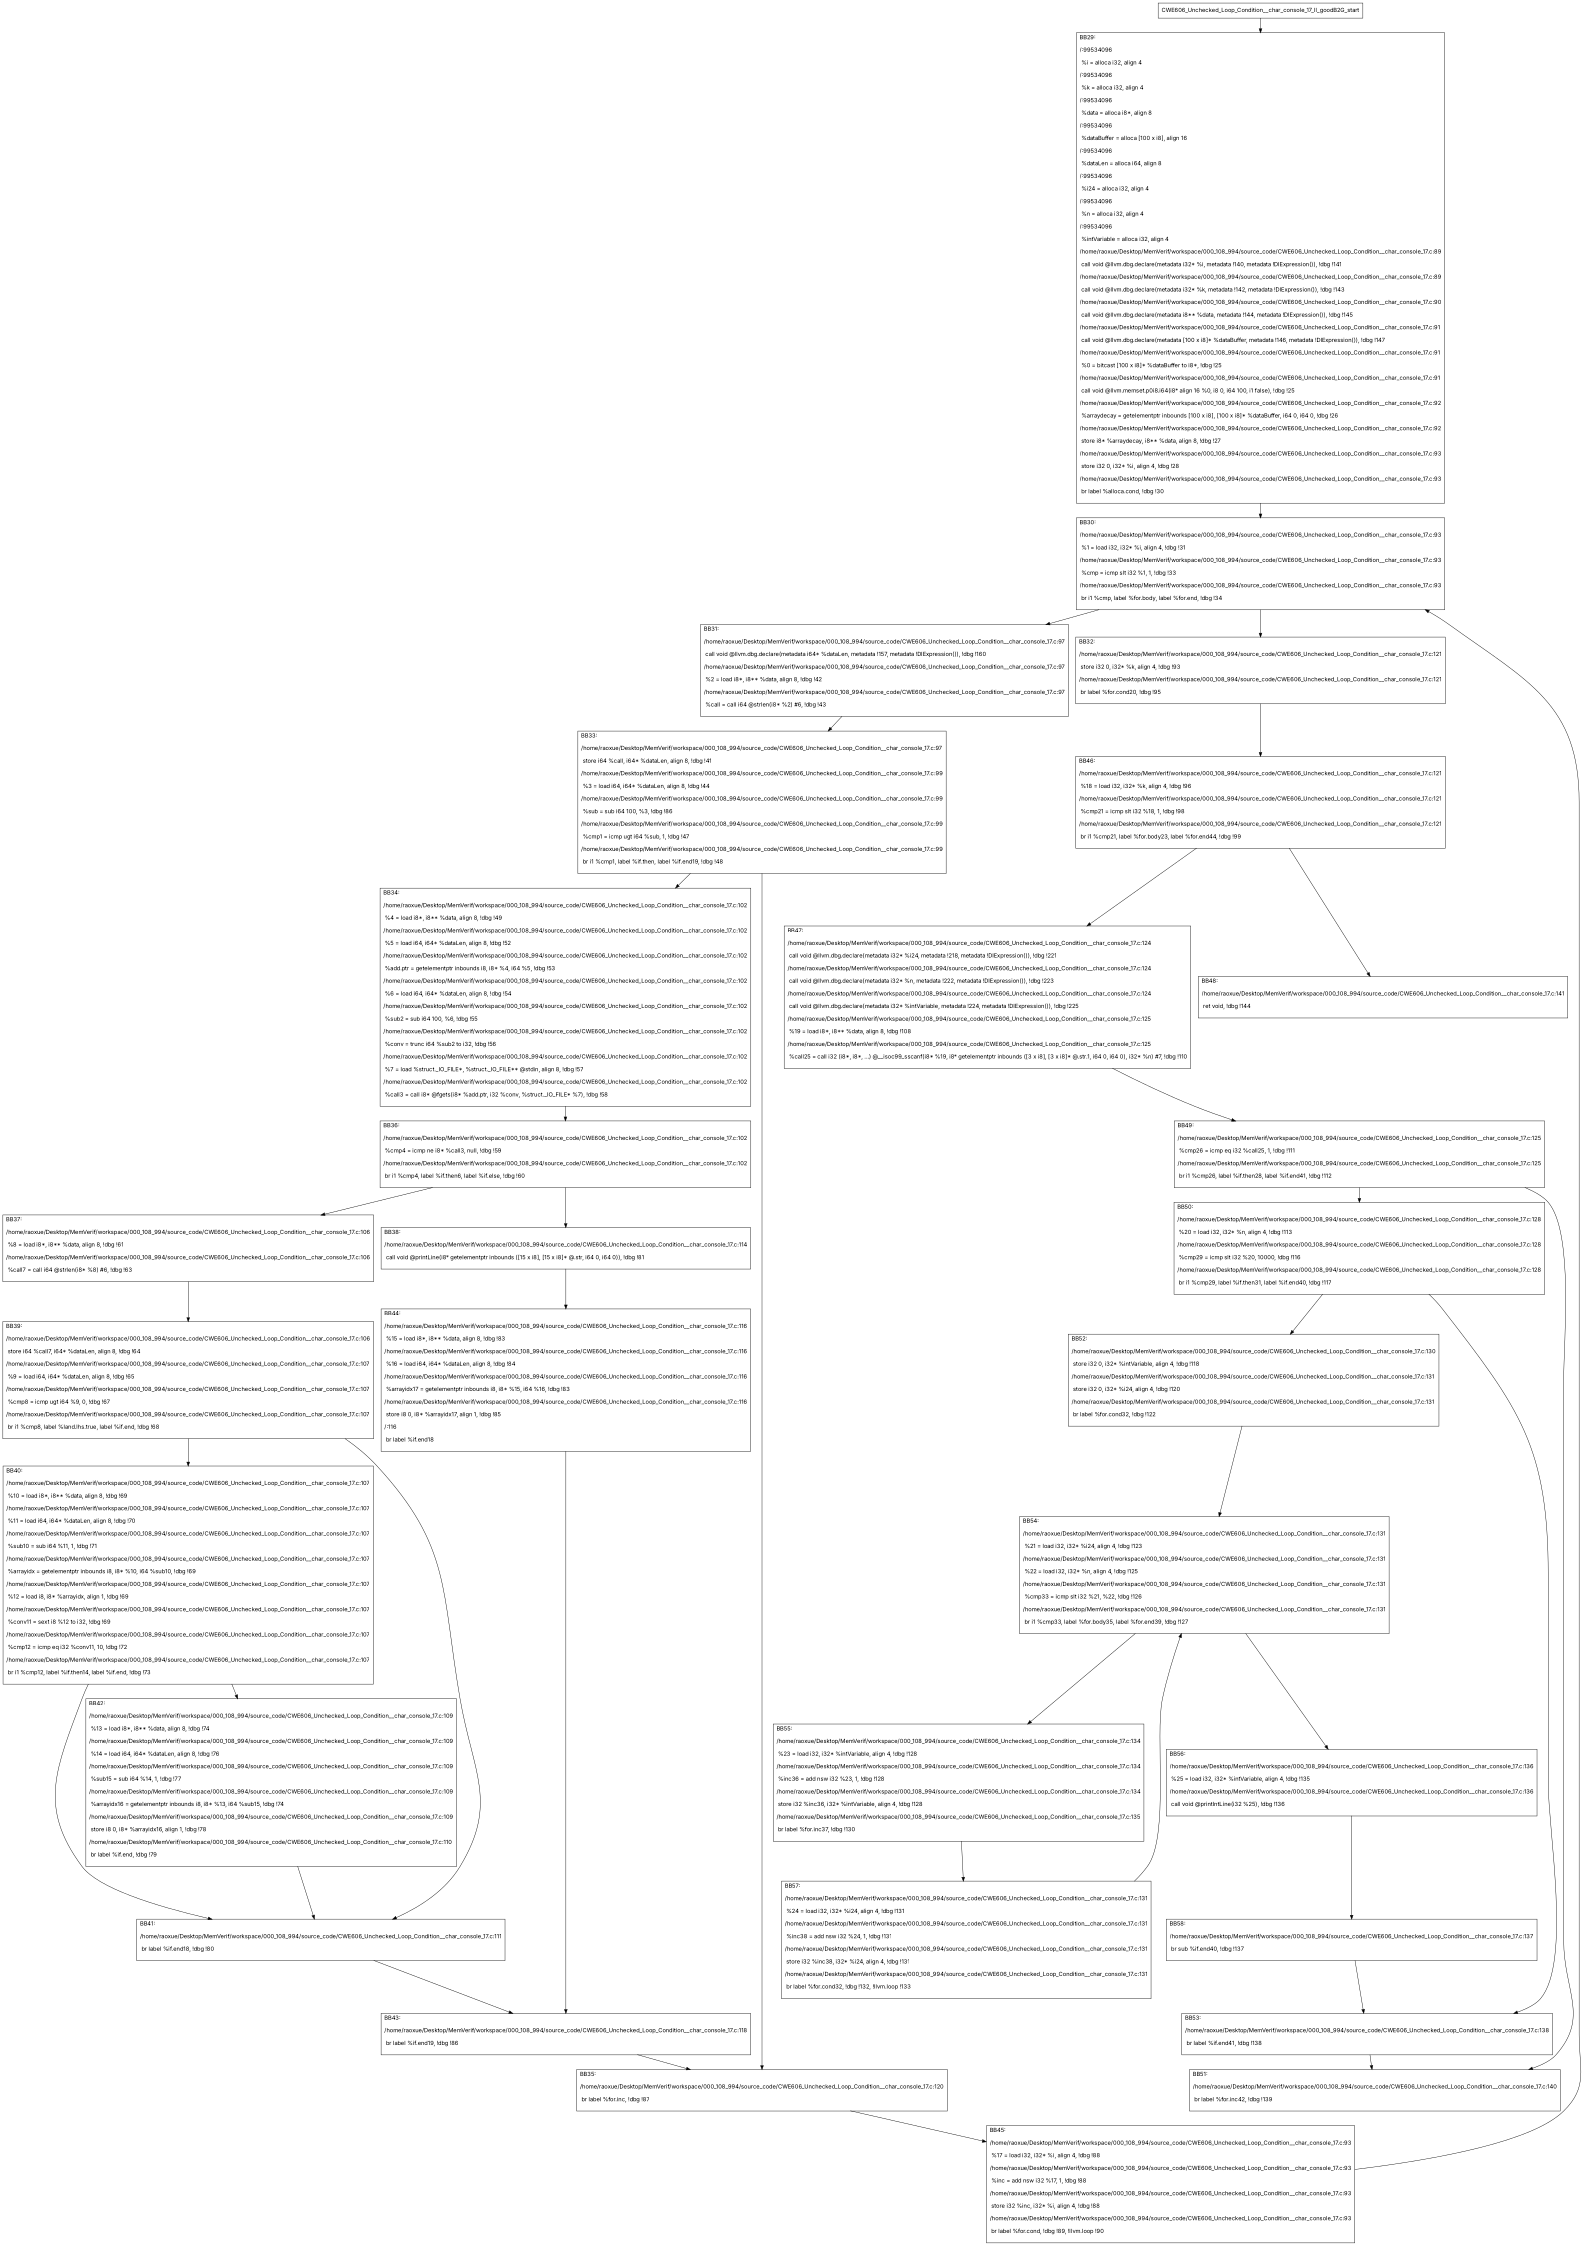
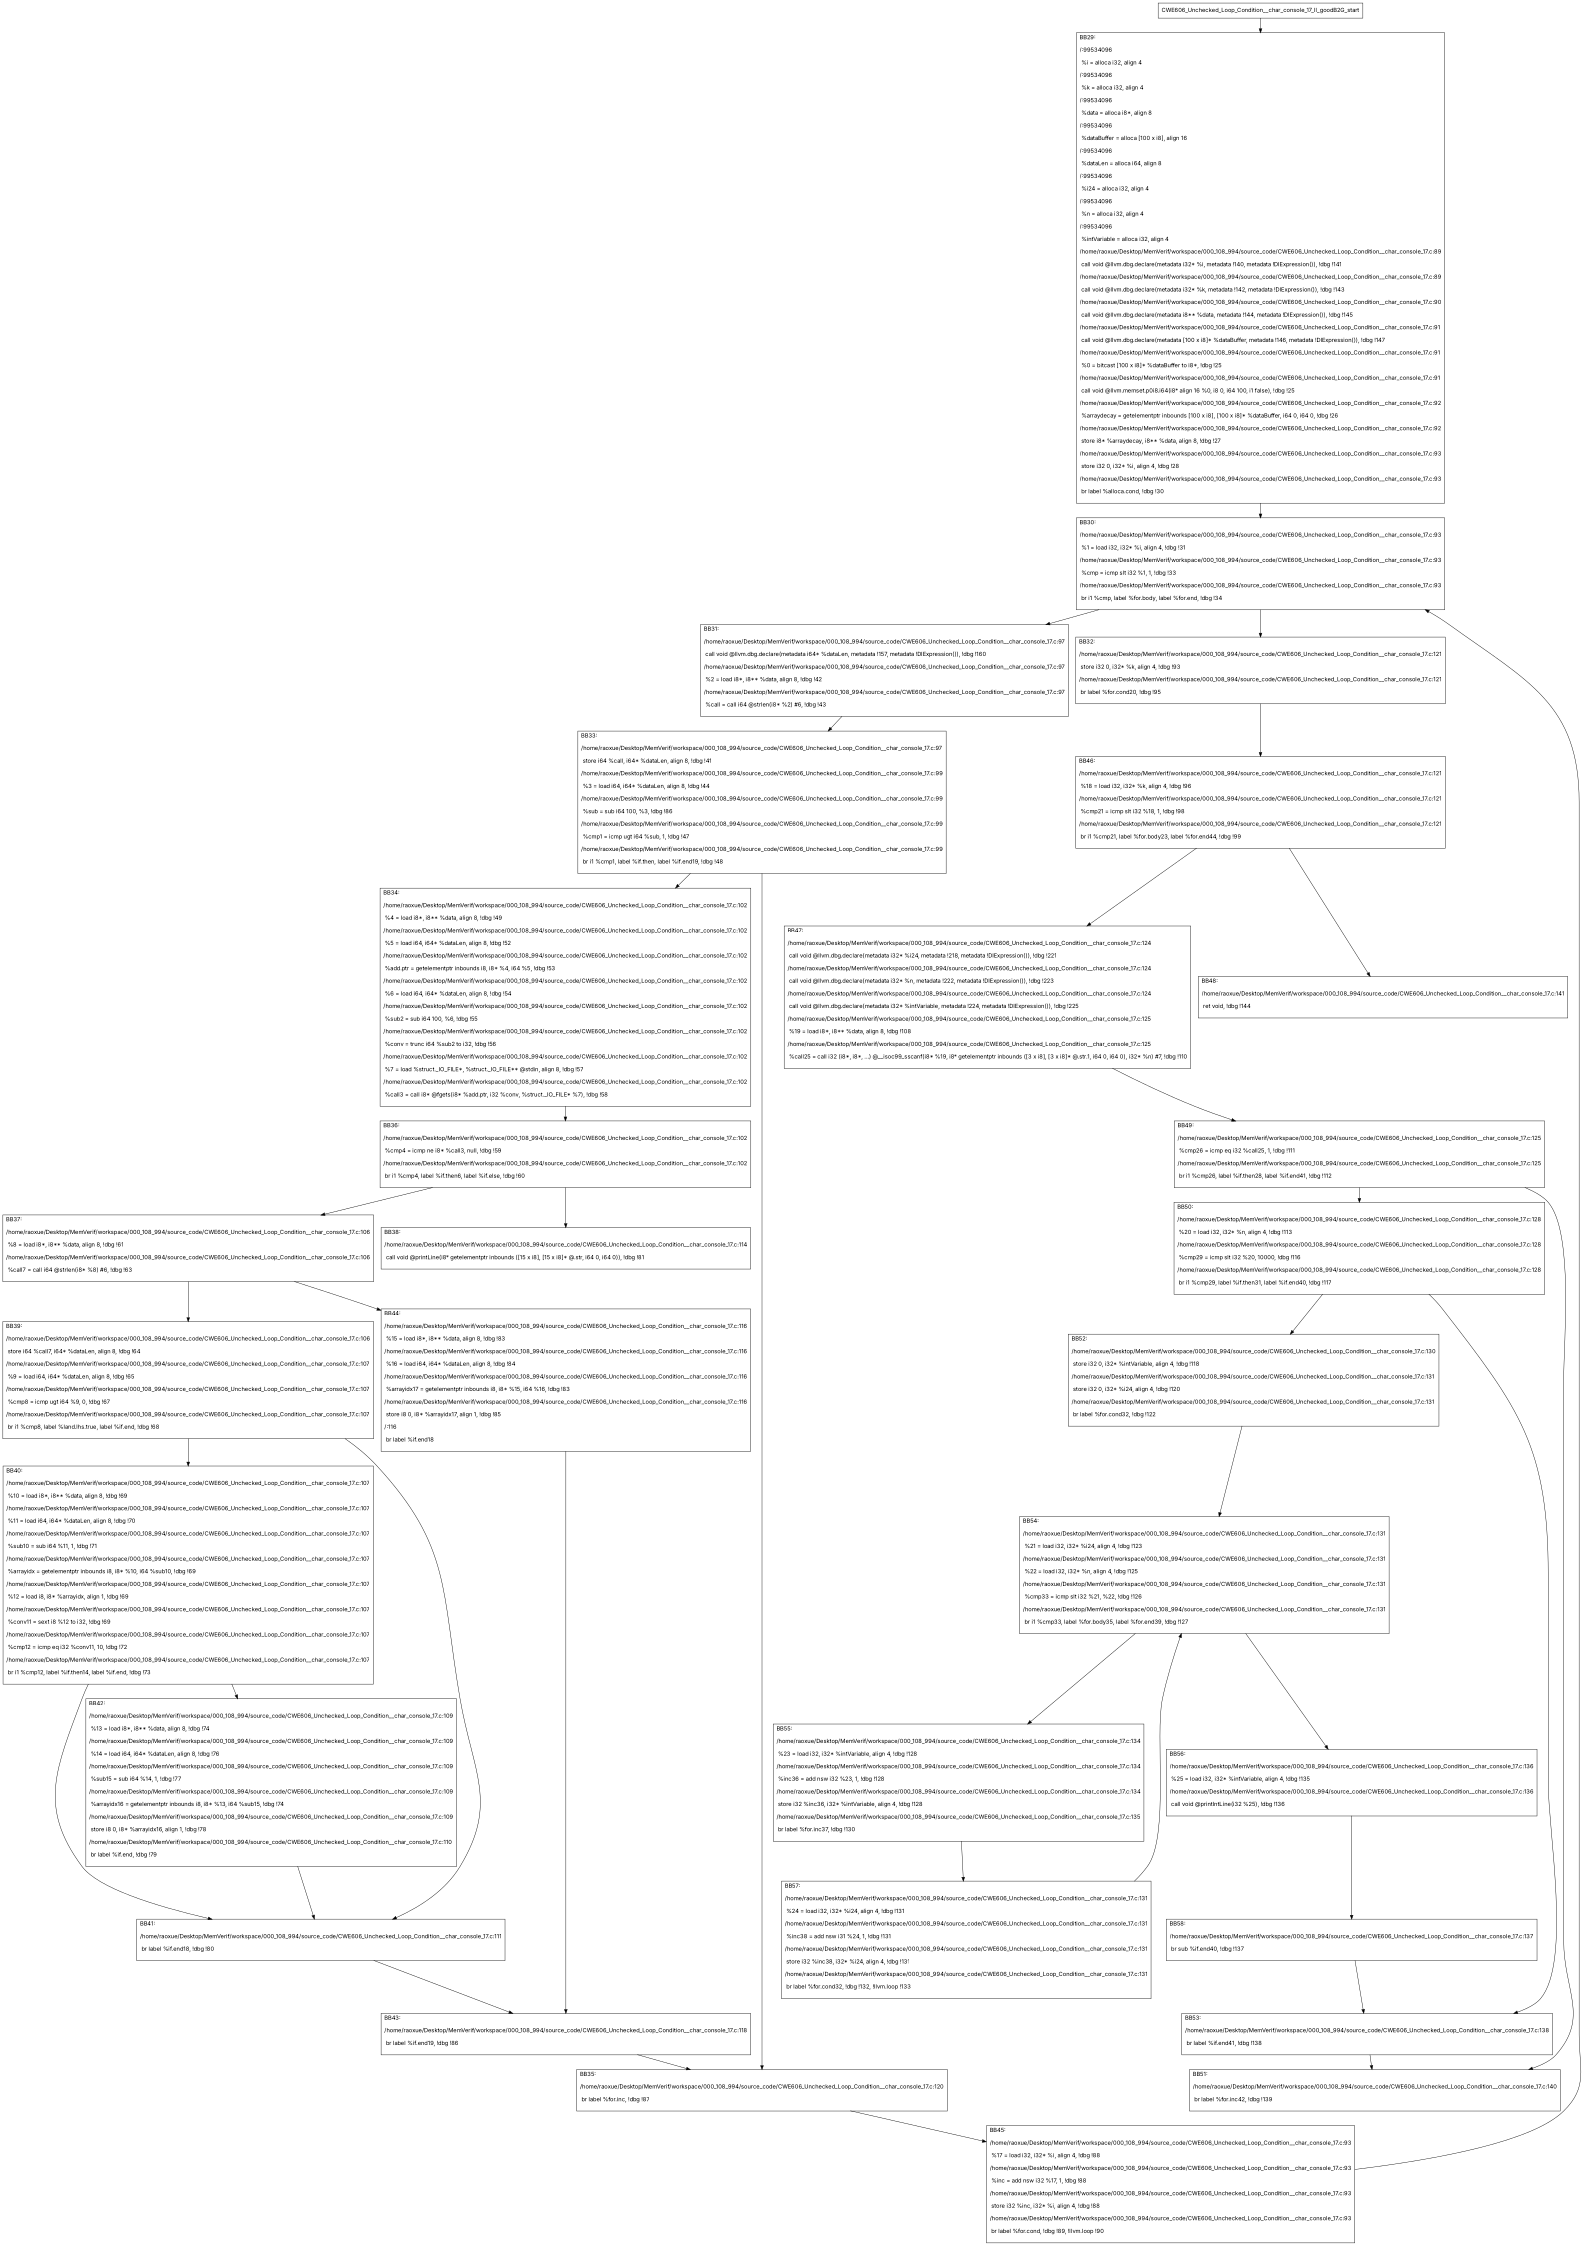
edge "BB38:" -> "BB44:": now "BB37:" -> "BB44:"
node "BB57:": text "%inc38 = add nsw i32 %24, 1, !dbg !131" -> "%inc38 = add nsw i31 %24, 1, !dbg !131"
